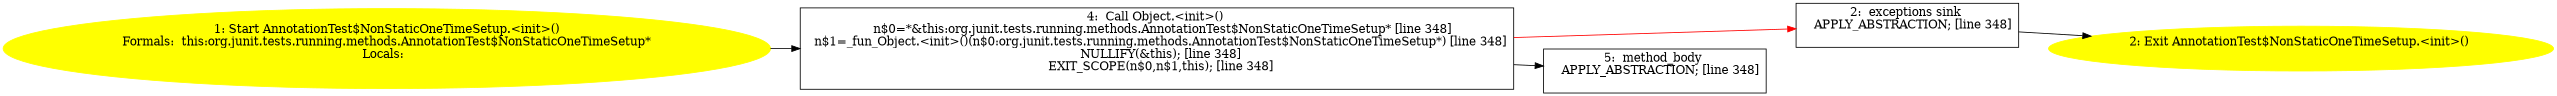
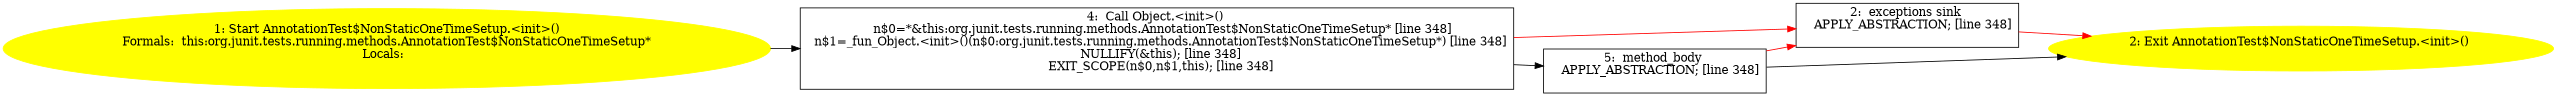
edge "2:  exceptions sink APPLY_ABSTRACTION; [line 348]" -> "2: Exit AnnotationTest$NonStaticOneTimeSetup.<init>()": color black -> red
edge "5:  method_body APPLY_ABSTRACTION; [line 348]" -> "2:  exceptions sink APPLY_ABSTRACTION; [line 348]": added
edge "5:  method_body APPLY_ABSTRACTION; [line 348]" -> "2: Exit AnnotationTest$NonStaticOneTimeSetup.<init>()": added
